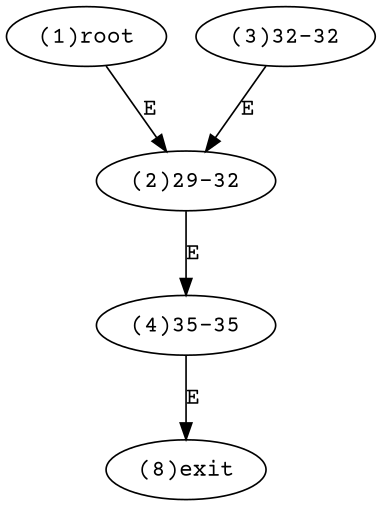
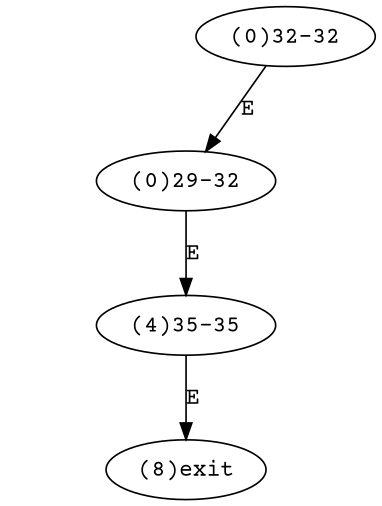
node "(1)root": removed
node "(3)32-32": label "(3)32-32" -> "(0)32-32"
node "(2)29-32": label "(2)29-32" -> "(0)29-32"
